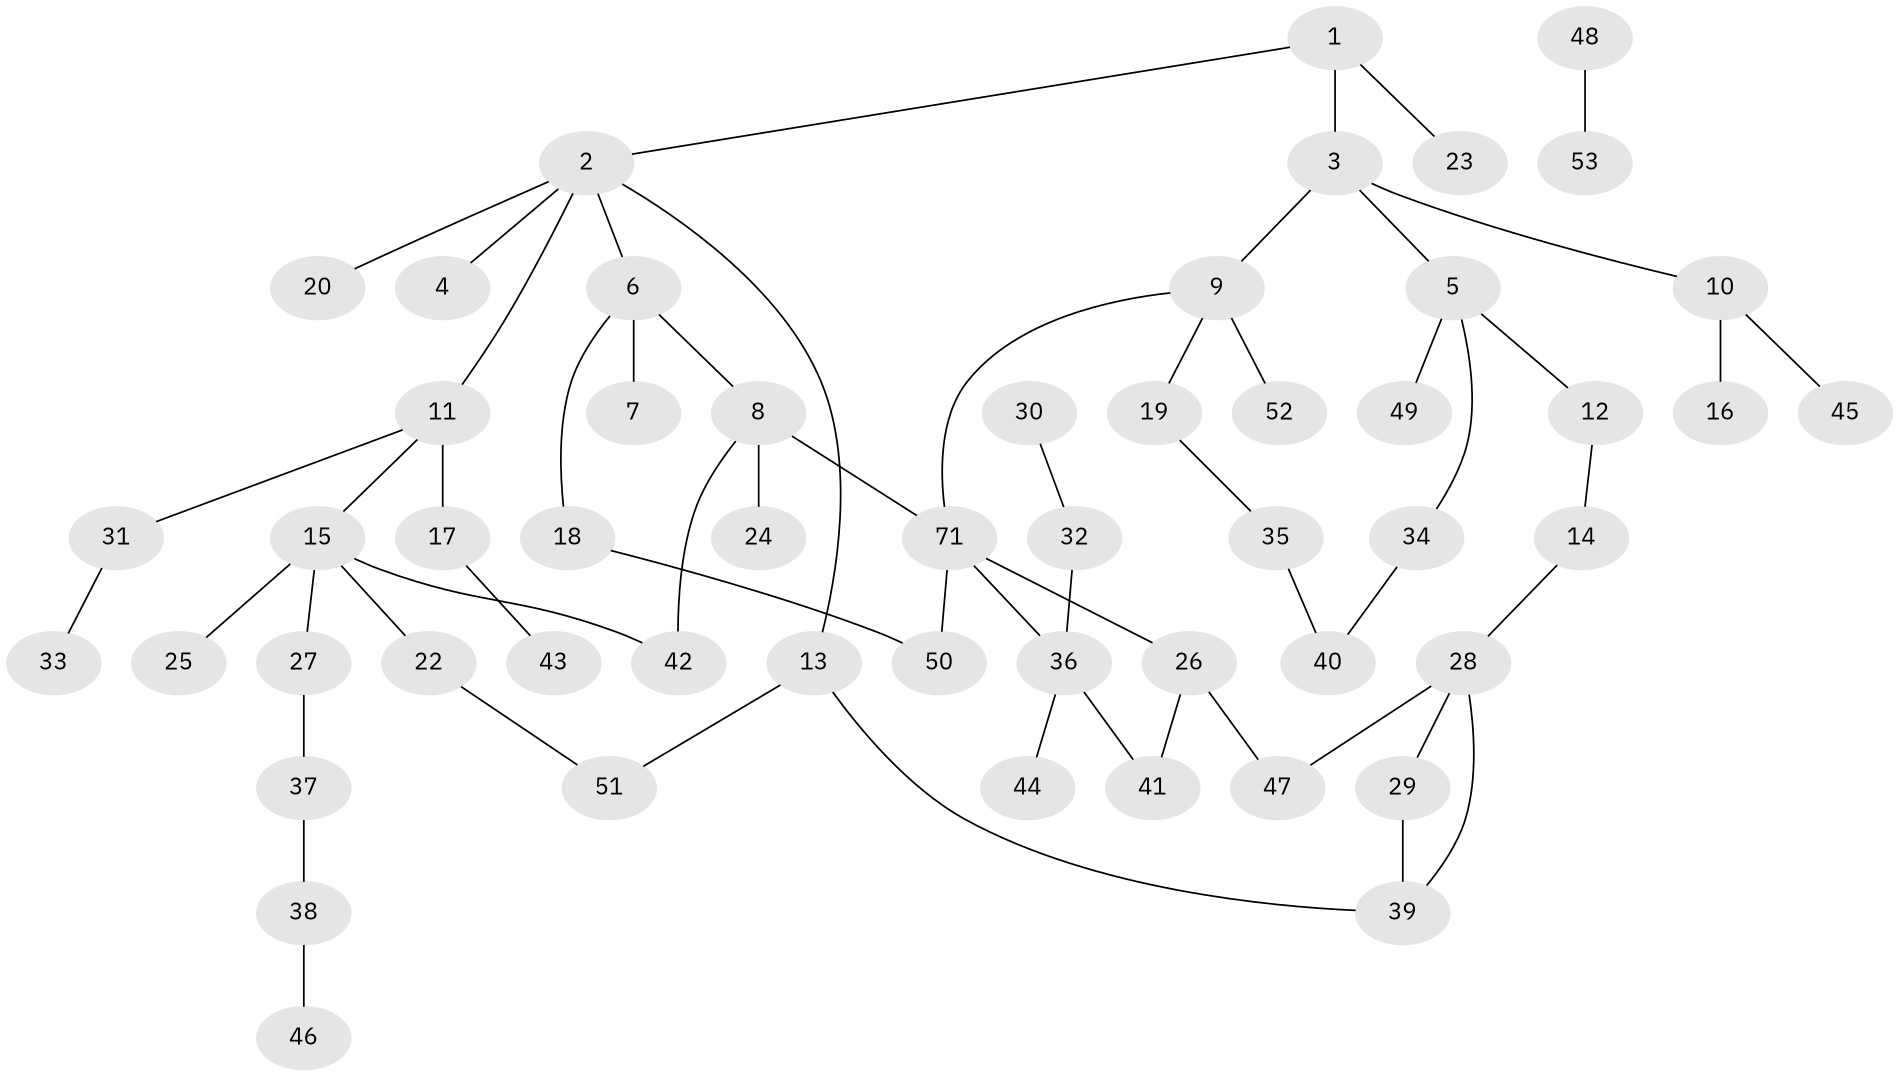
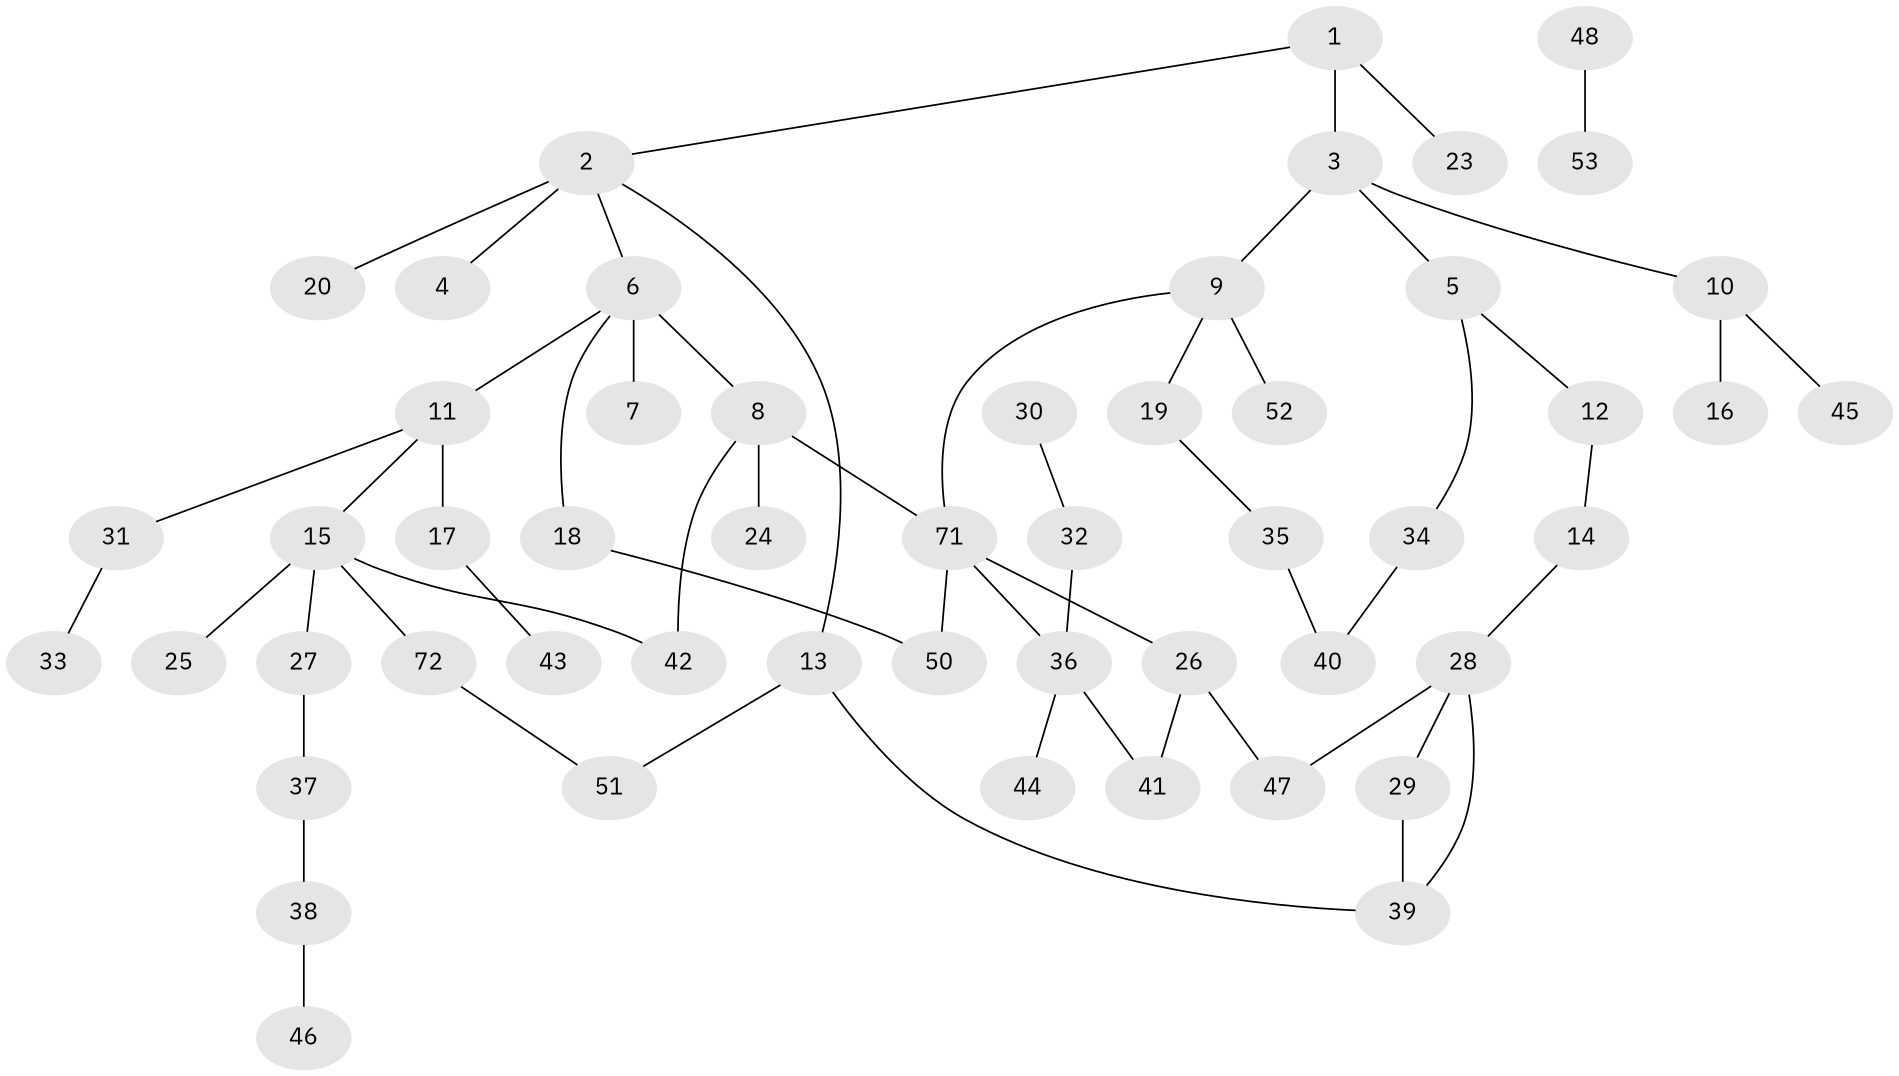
edge "2" -- "11": now "6" -- "11"
node "49": removed
node "22": label "22" -> "72"
